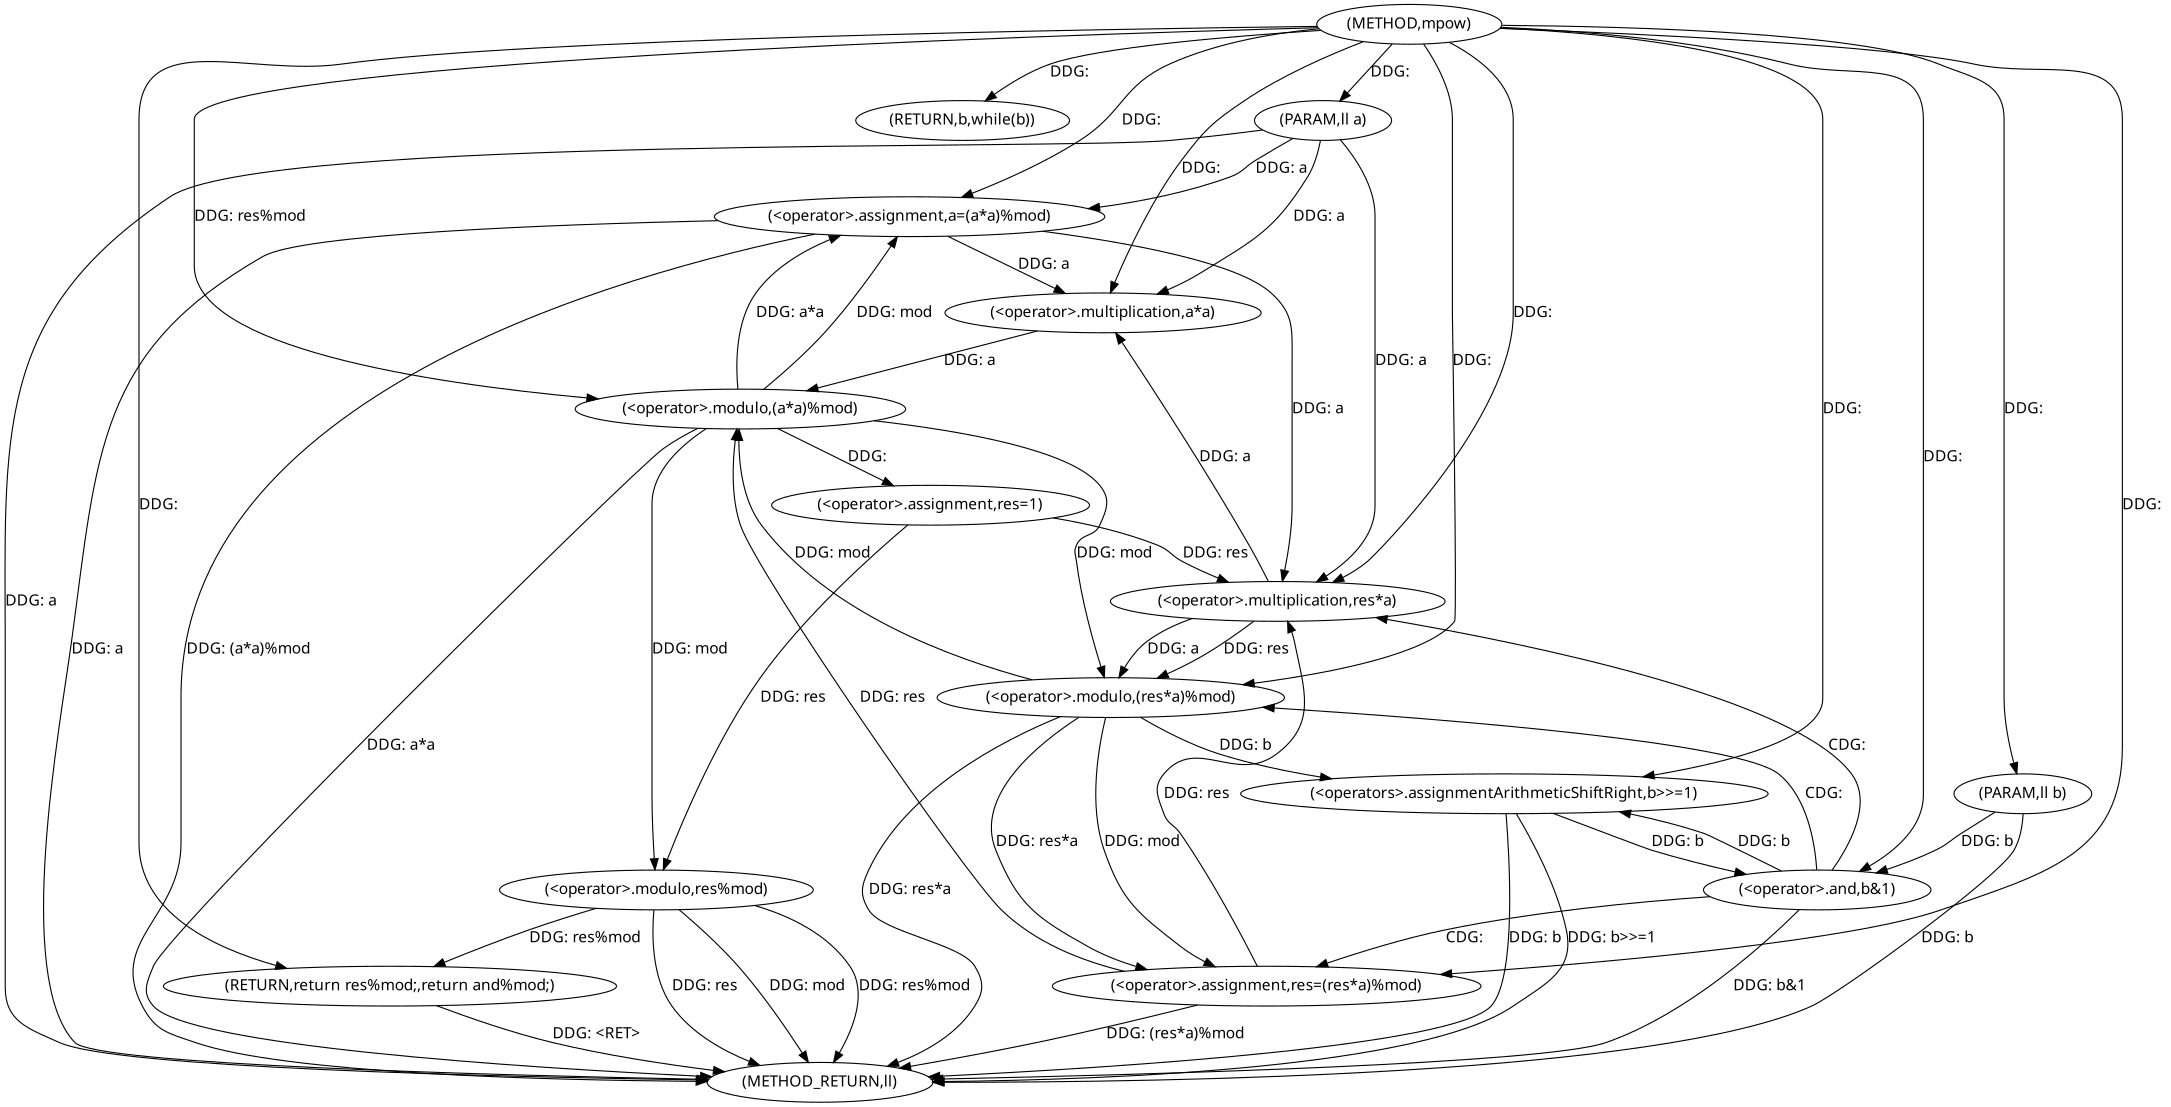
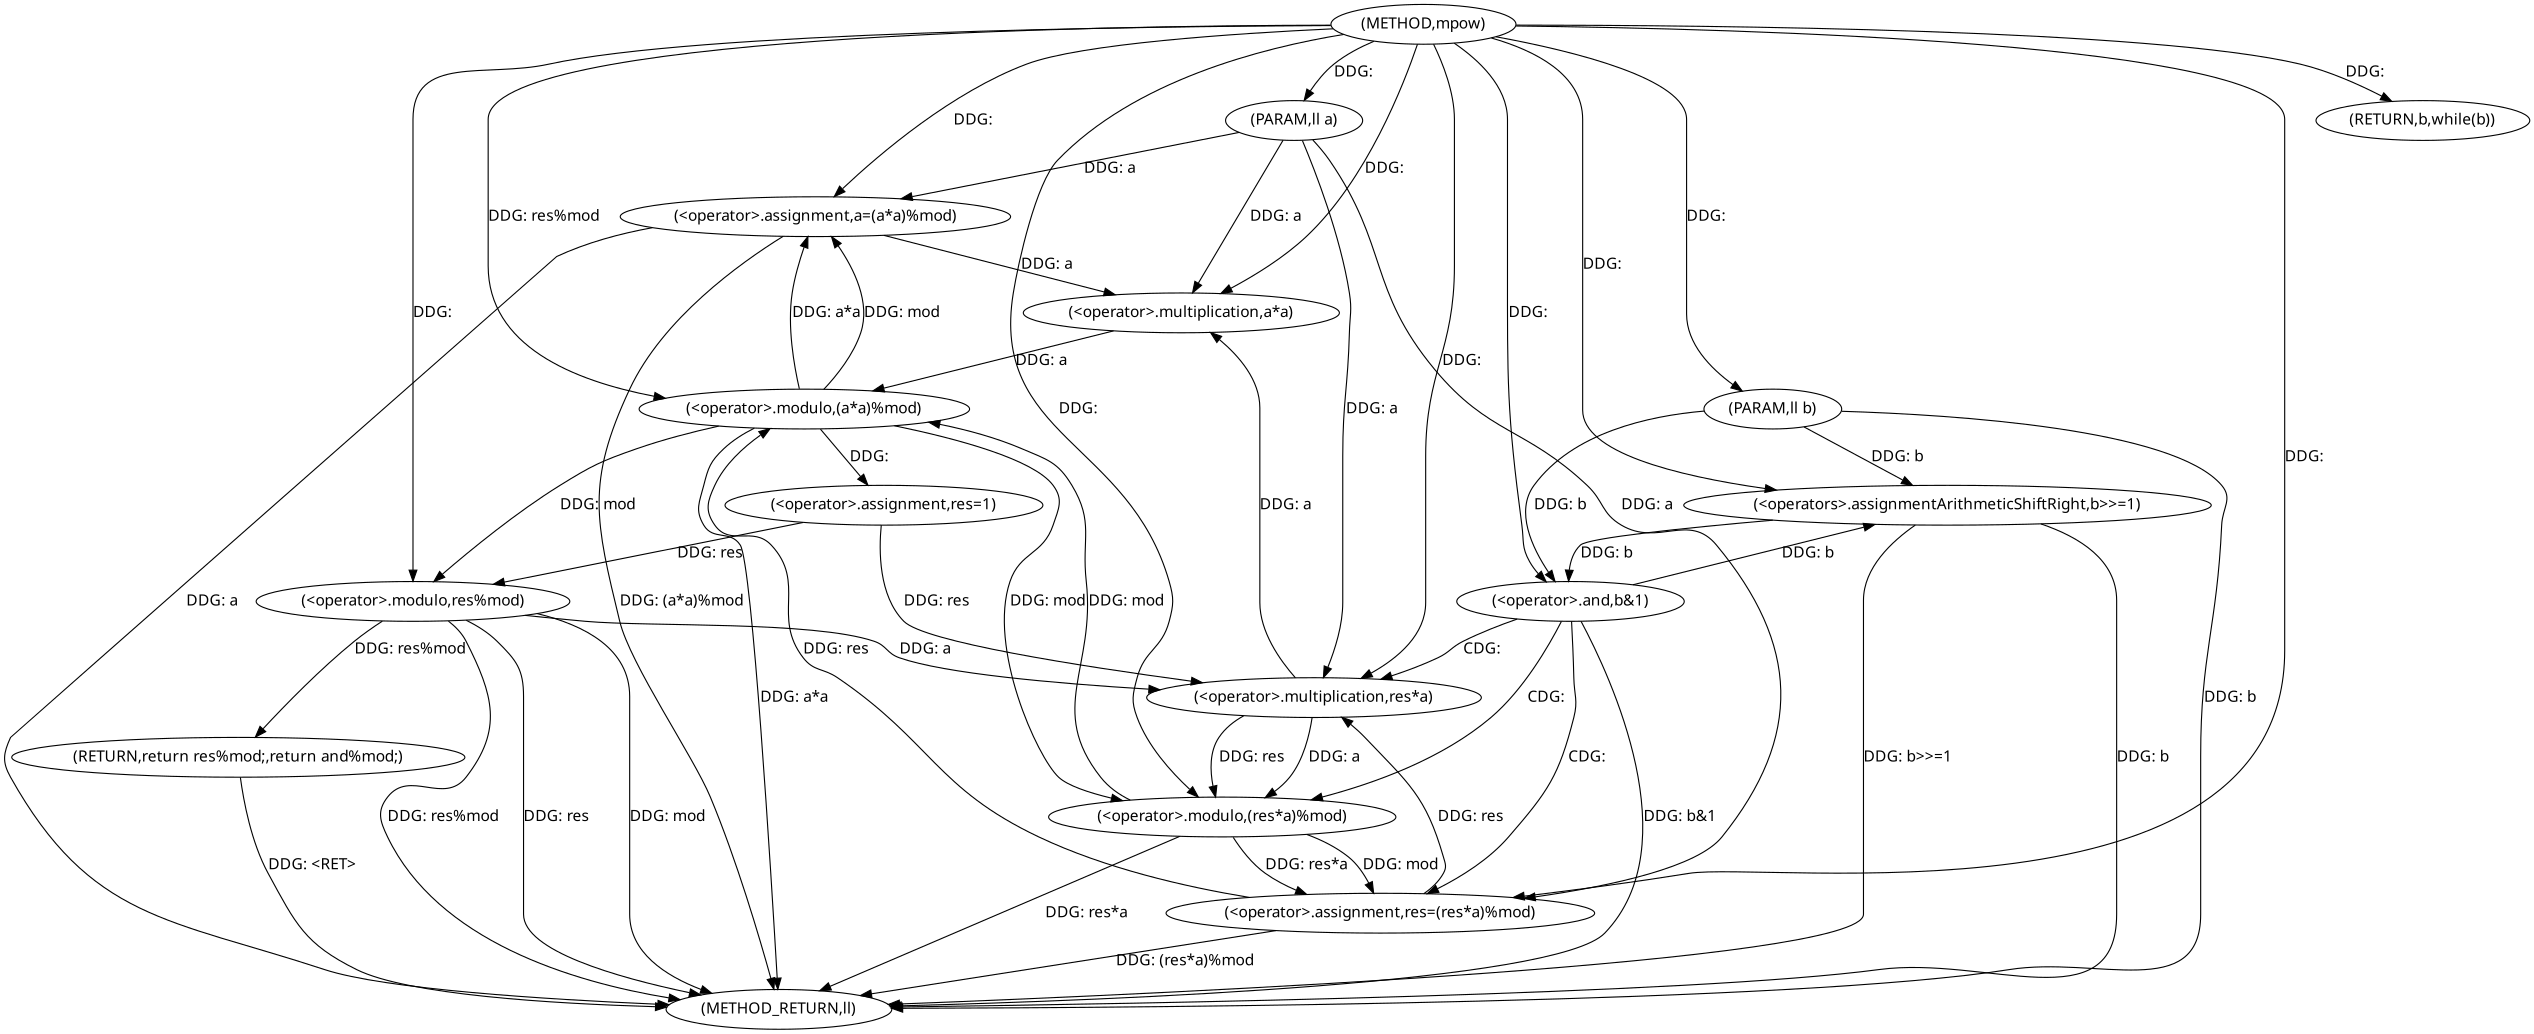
edge "(METHOD,mpow)" -> "(RETURN,return res%mod;,return and%mod;)": now "(METHOD,mpow)" -> "(<operator>.modulo,res%mod)"
edge "(<operator>.assignment,a=(a*a)%mod)" -> "(<operator>.multiplication,res*a)": now "(<operator>.modulo,res%mod)" -> "(<operator>.multiplication,res*a)"
edge "(PARAM,ll a)" -> "(METHOD_RETURN,ll)": now "(PARAM,ll a)" -> "(<operator>.assignment,res=(res*a)%mod)"
edge "(<operator>.modulo,(res*a)%mod)" -> "(<operators>.assignmentArithmeticShiftRight,b>>=1)": now "(PARAM,ll b)" -> "(<operators>.assignmentArithmeticShiftRight,b>>=1)"
